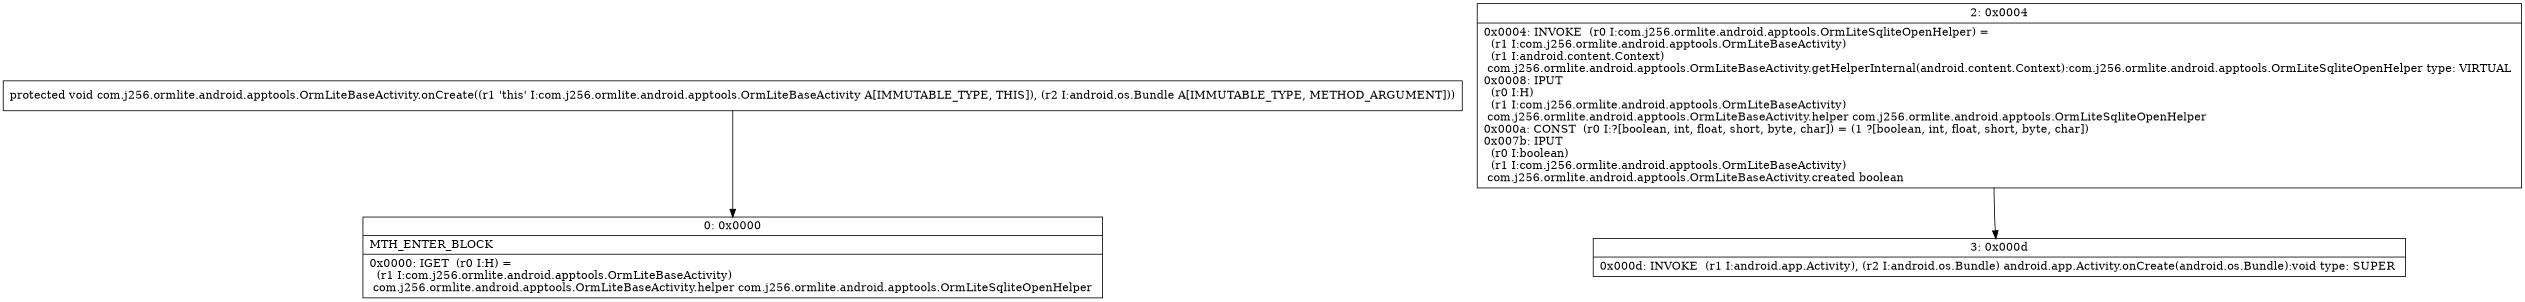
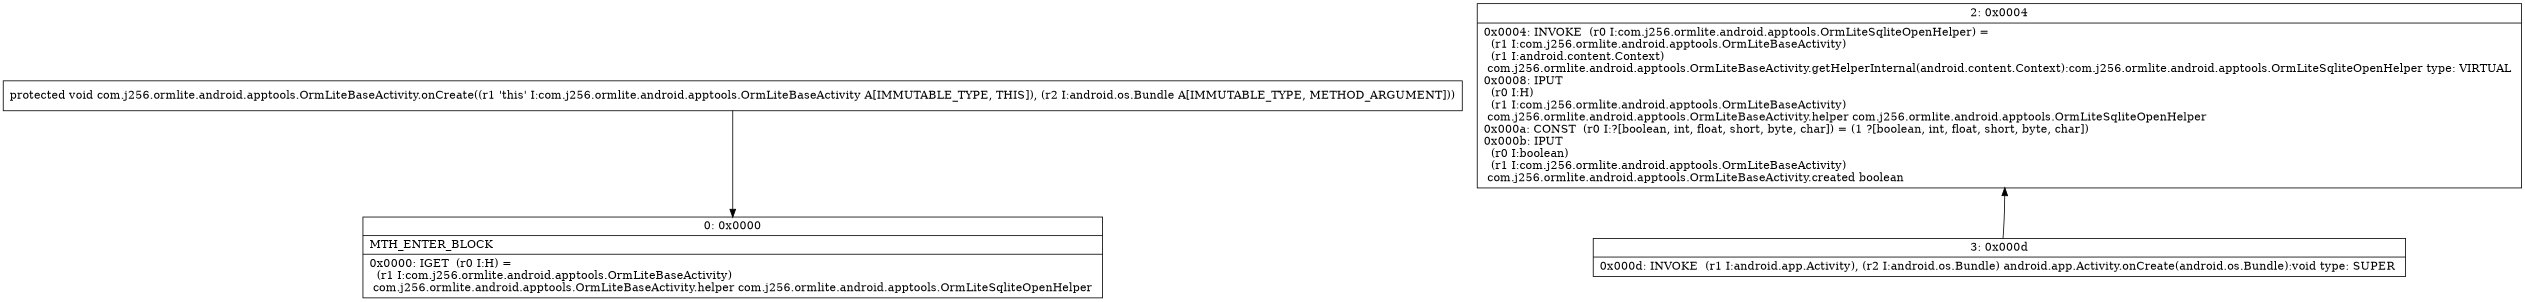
node "2: 0x0004": text "0x007b: IPUT" -> "0x000b: IPUT"
edge "2: 0x0004" -> "3: 0x000d": reversed
